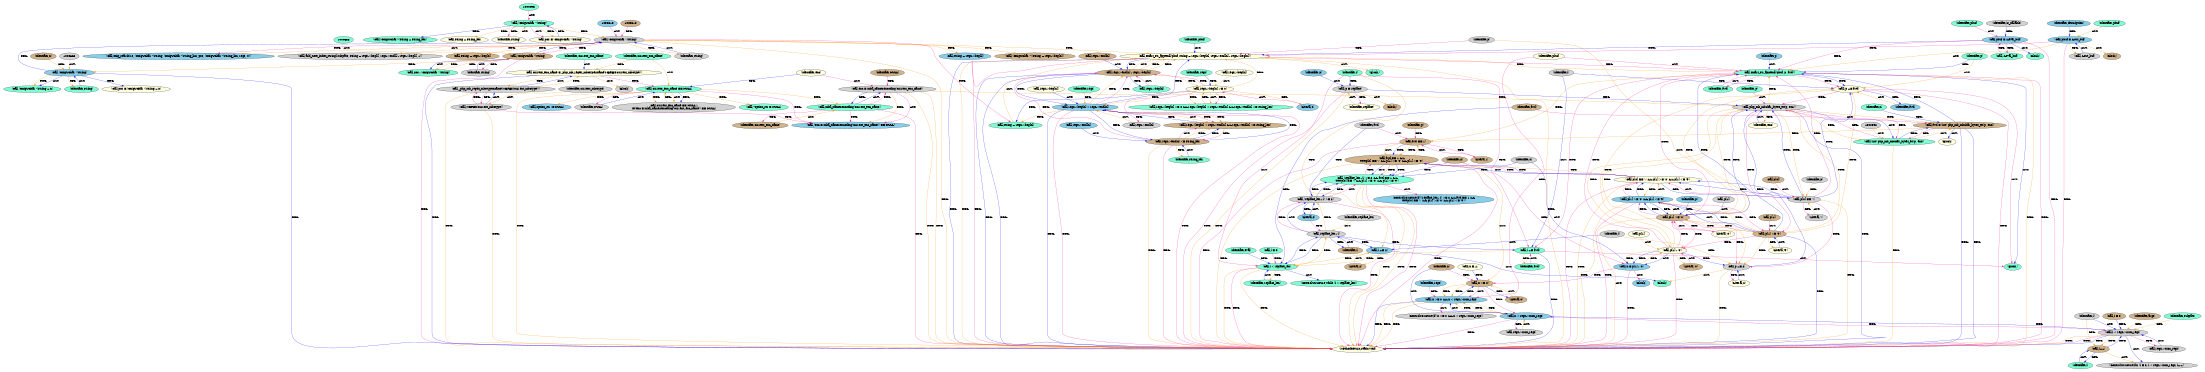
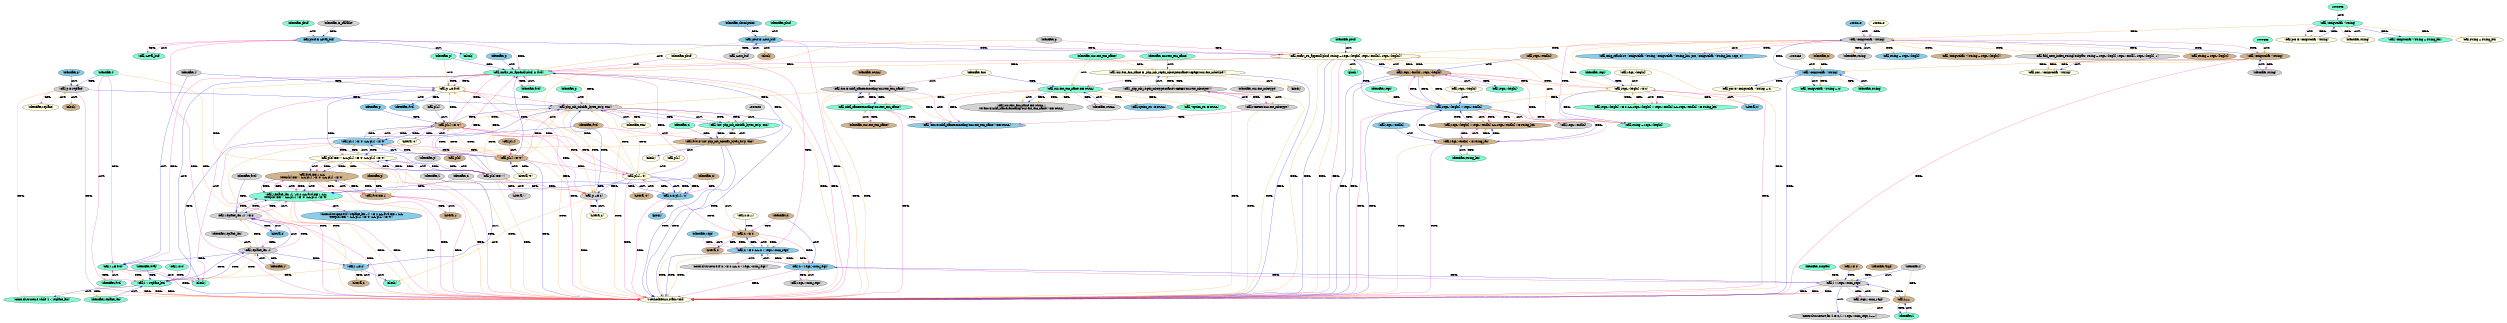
node "1000318": fillcolor tan -> lightyellow
edge "(Call,&eval_buf)" -> "(Call,pbuf = &eval_buf)": label "CFG: " -> "AST: "
node "(Call,pos - (OnigUChar *)string)": fillcolor aquamarine -> lightyellow
edge "(Call,php_mb_mbchar_bytes_ex(p, enc))" -> "(Call,fwd = (int) php_mb_mbchar_bytes_ex(p, enc))": now "(Call,php_mb_mbchar_bytes_ex(p, enc))" -> "(Call,p += 2)"
edge "(Call,p[1] >= '0')" -> "(MethodReturn,static void)": label "AST: " -> "DDG: "
